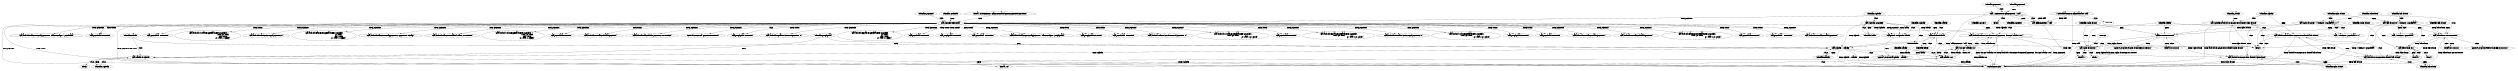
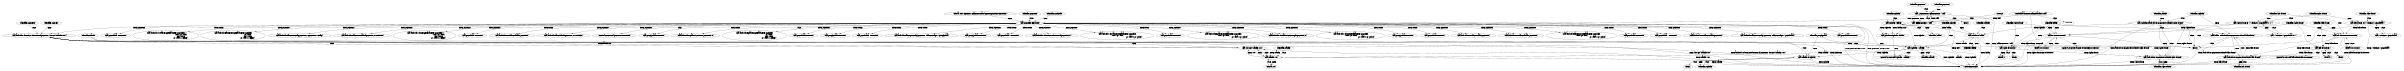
node "(Call,rightdB - pContext)": label "(Call,rightdB - pContext)" -> "(Call,rightdB - leftdB)"
edge "(Call,pContext == NULL)" -> "(Call,android::EqualizerSetPreset(pContext, 0))": label "DDG: pContext" -> "AST: "
node "(Call,android::BassSetStrength(pContext, 0))": removed
node "(Call,android::Effect_setEnabled(voffset, LVM_TRUE))": label "(Call,android::Effect_setEnabled(voffset, LVM_TRUE))" -> "(Call,android::Effect_setEnabled(pContext, LVM_TRUE))"
edge "1000120" -> "(Call,rightVolume -= 7)": now "1000120" -> "(Call,(EffectContext *) self)"
edge "(Call,leftVolume == 0x1000000)" -> "(ControlStructure,if(leftVolume == 0x1000000))": now "(Call,leftVolume -= 1)" -> "(ControlStructure,if(leftVolume == 0x1000000))"
edge "(Call,int == 0x1000000)" -> "(ControlStructure,if(rightVolume == 0x1050000))": label "DDG: " -> "AST: "
